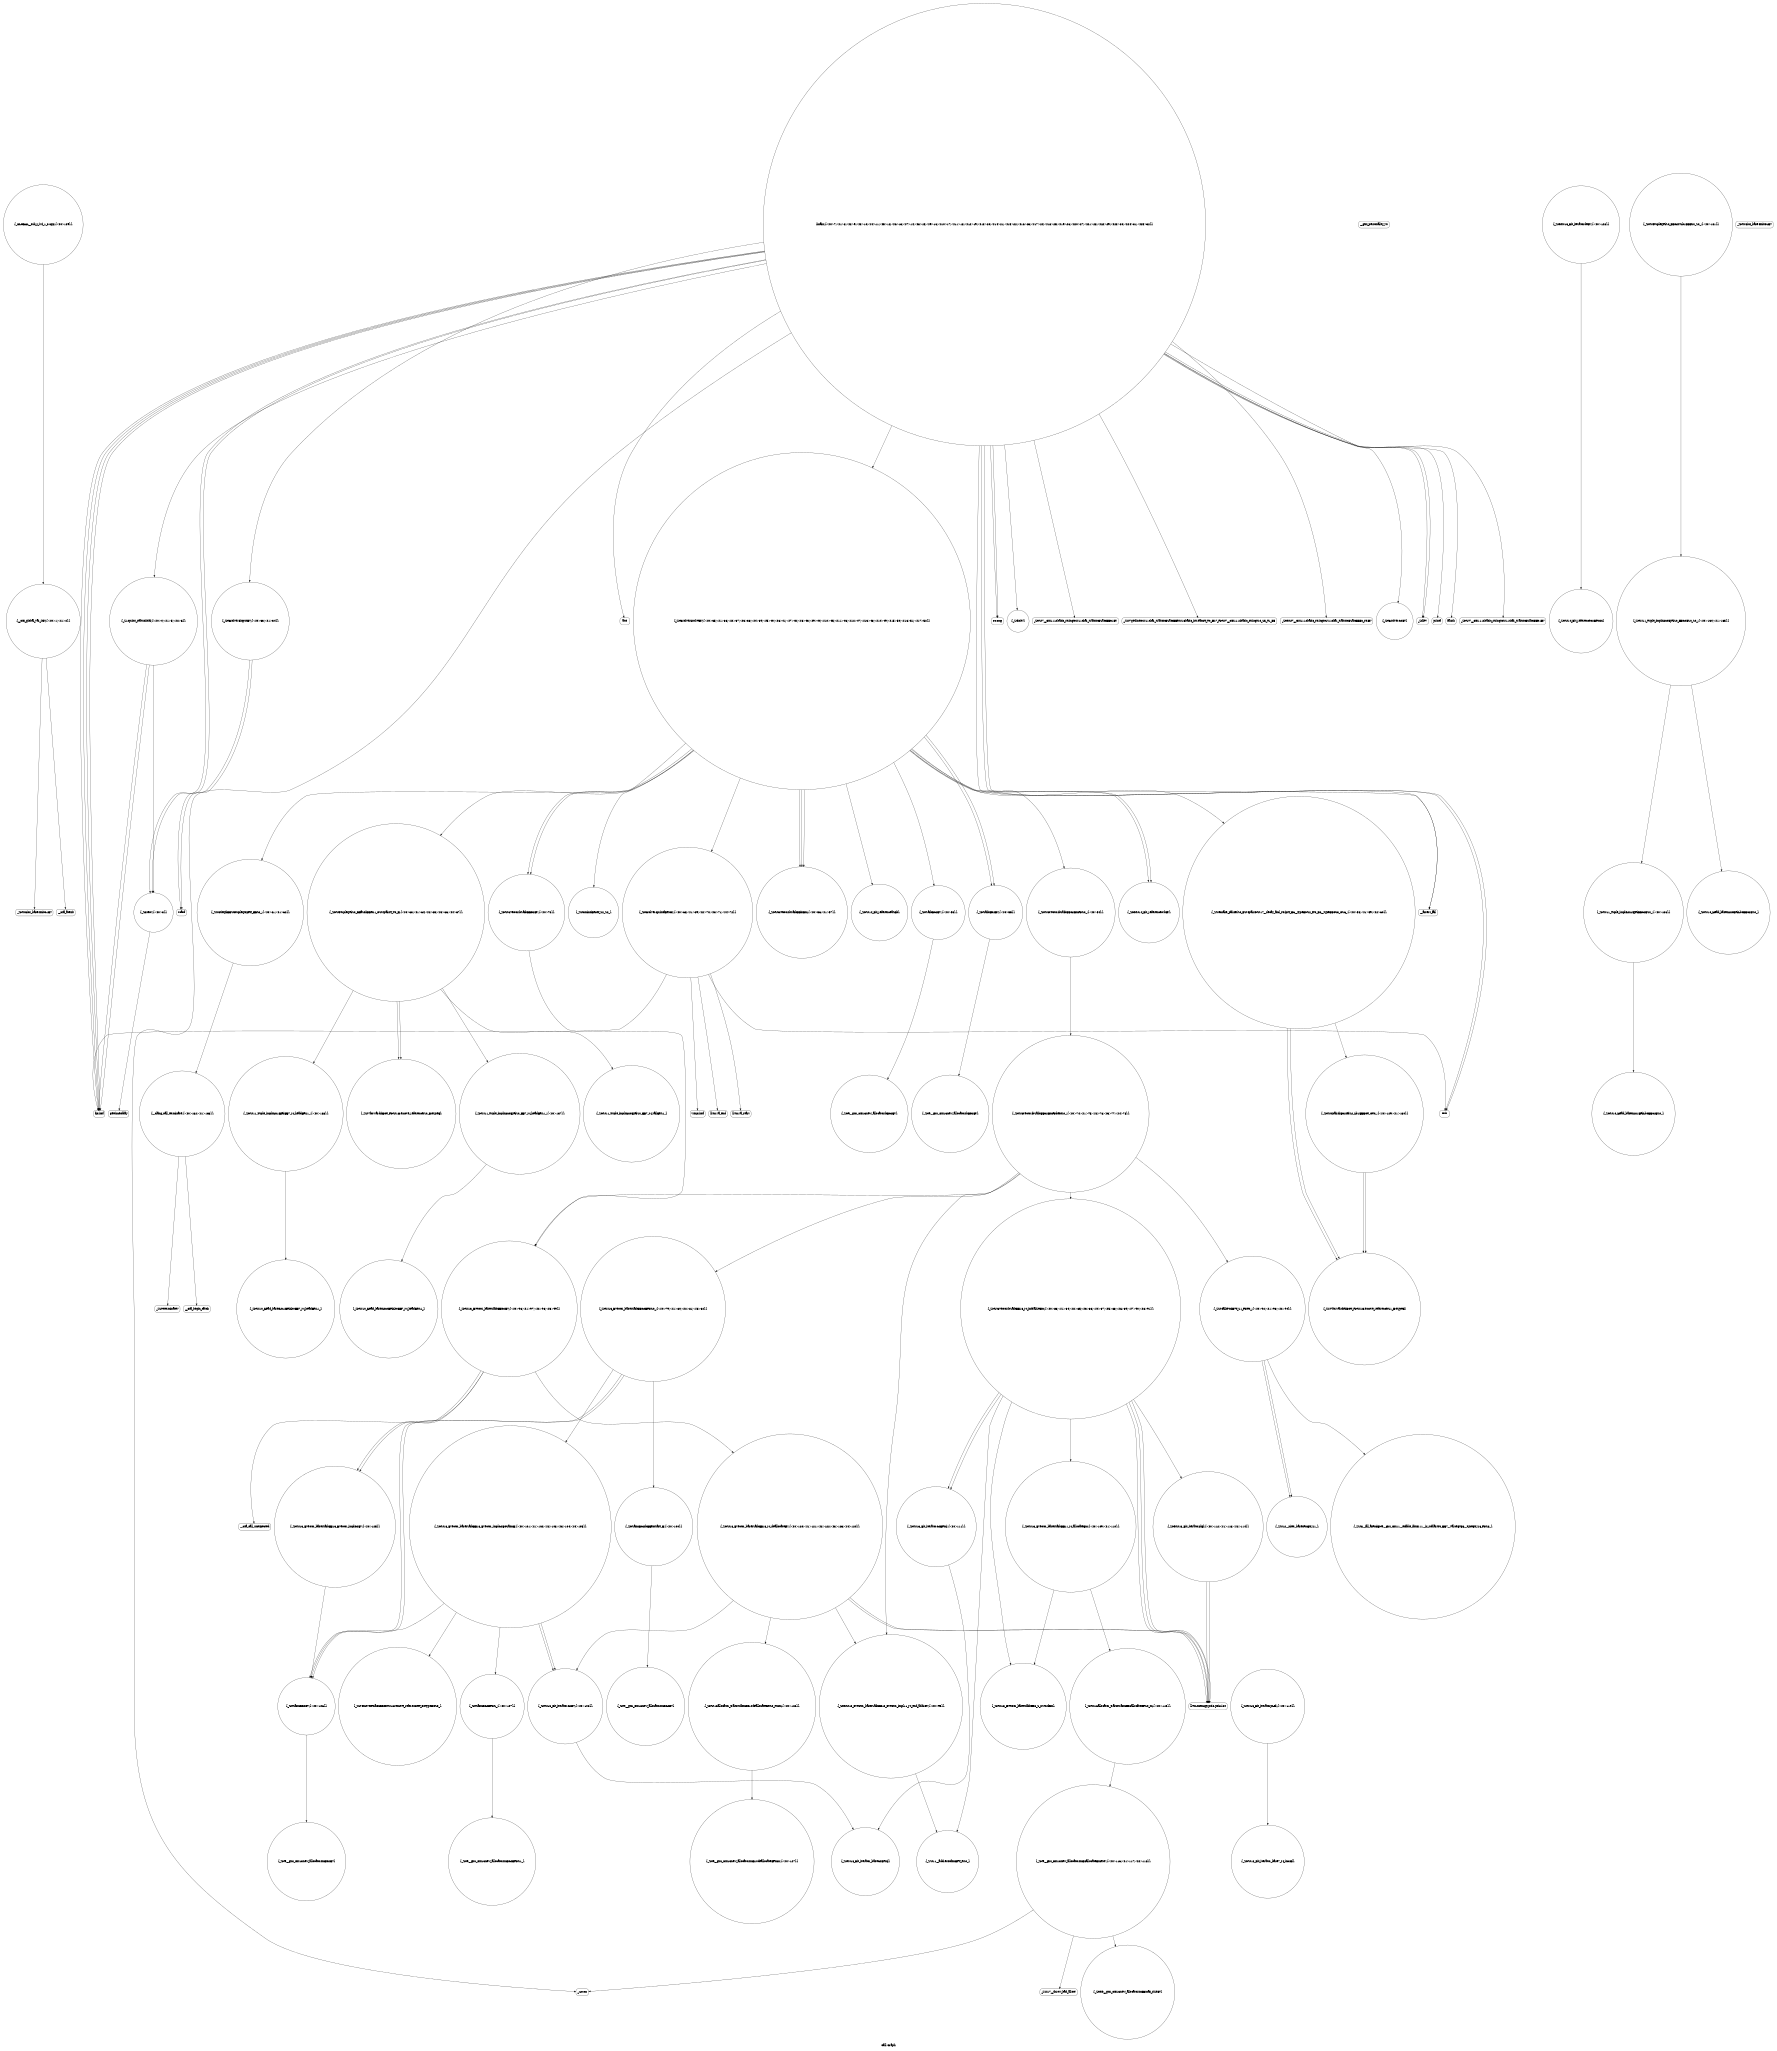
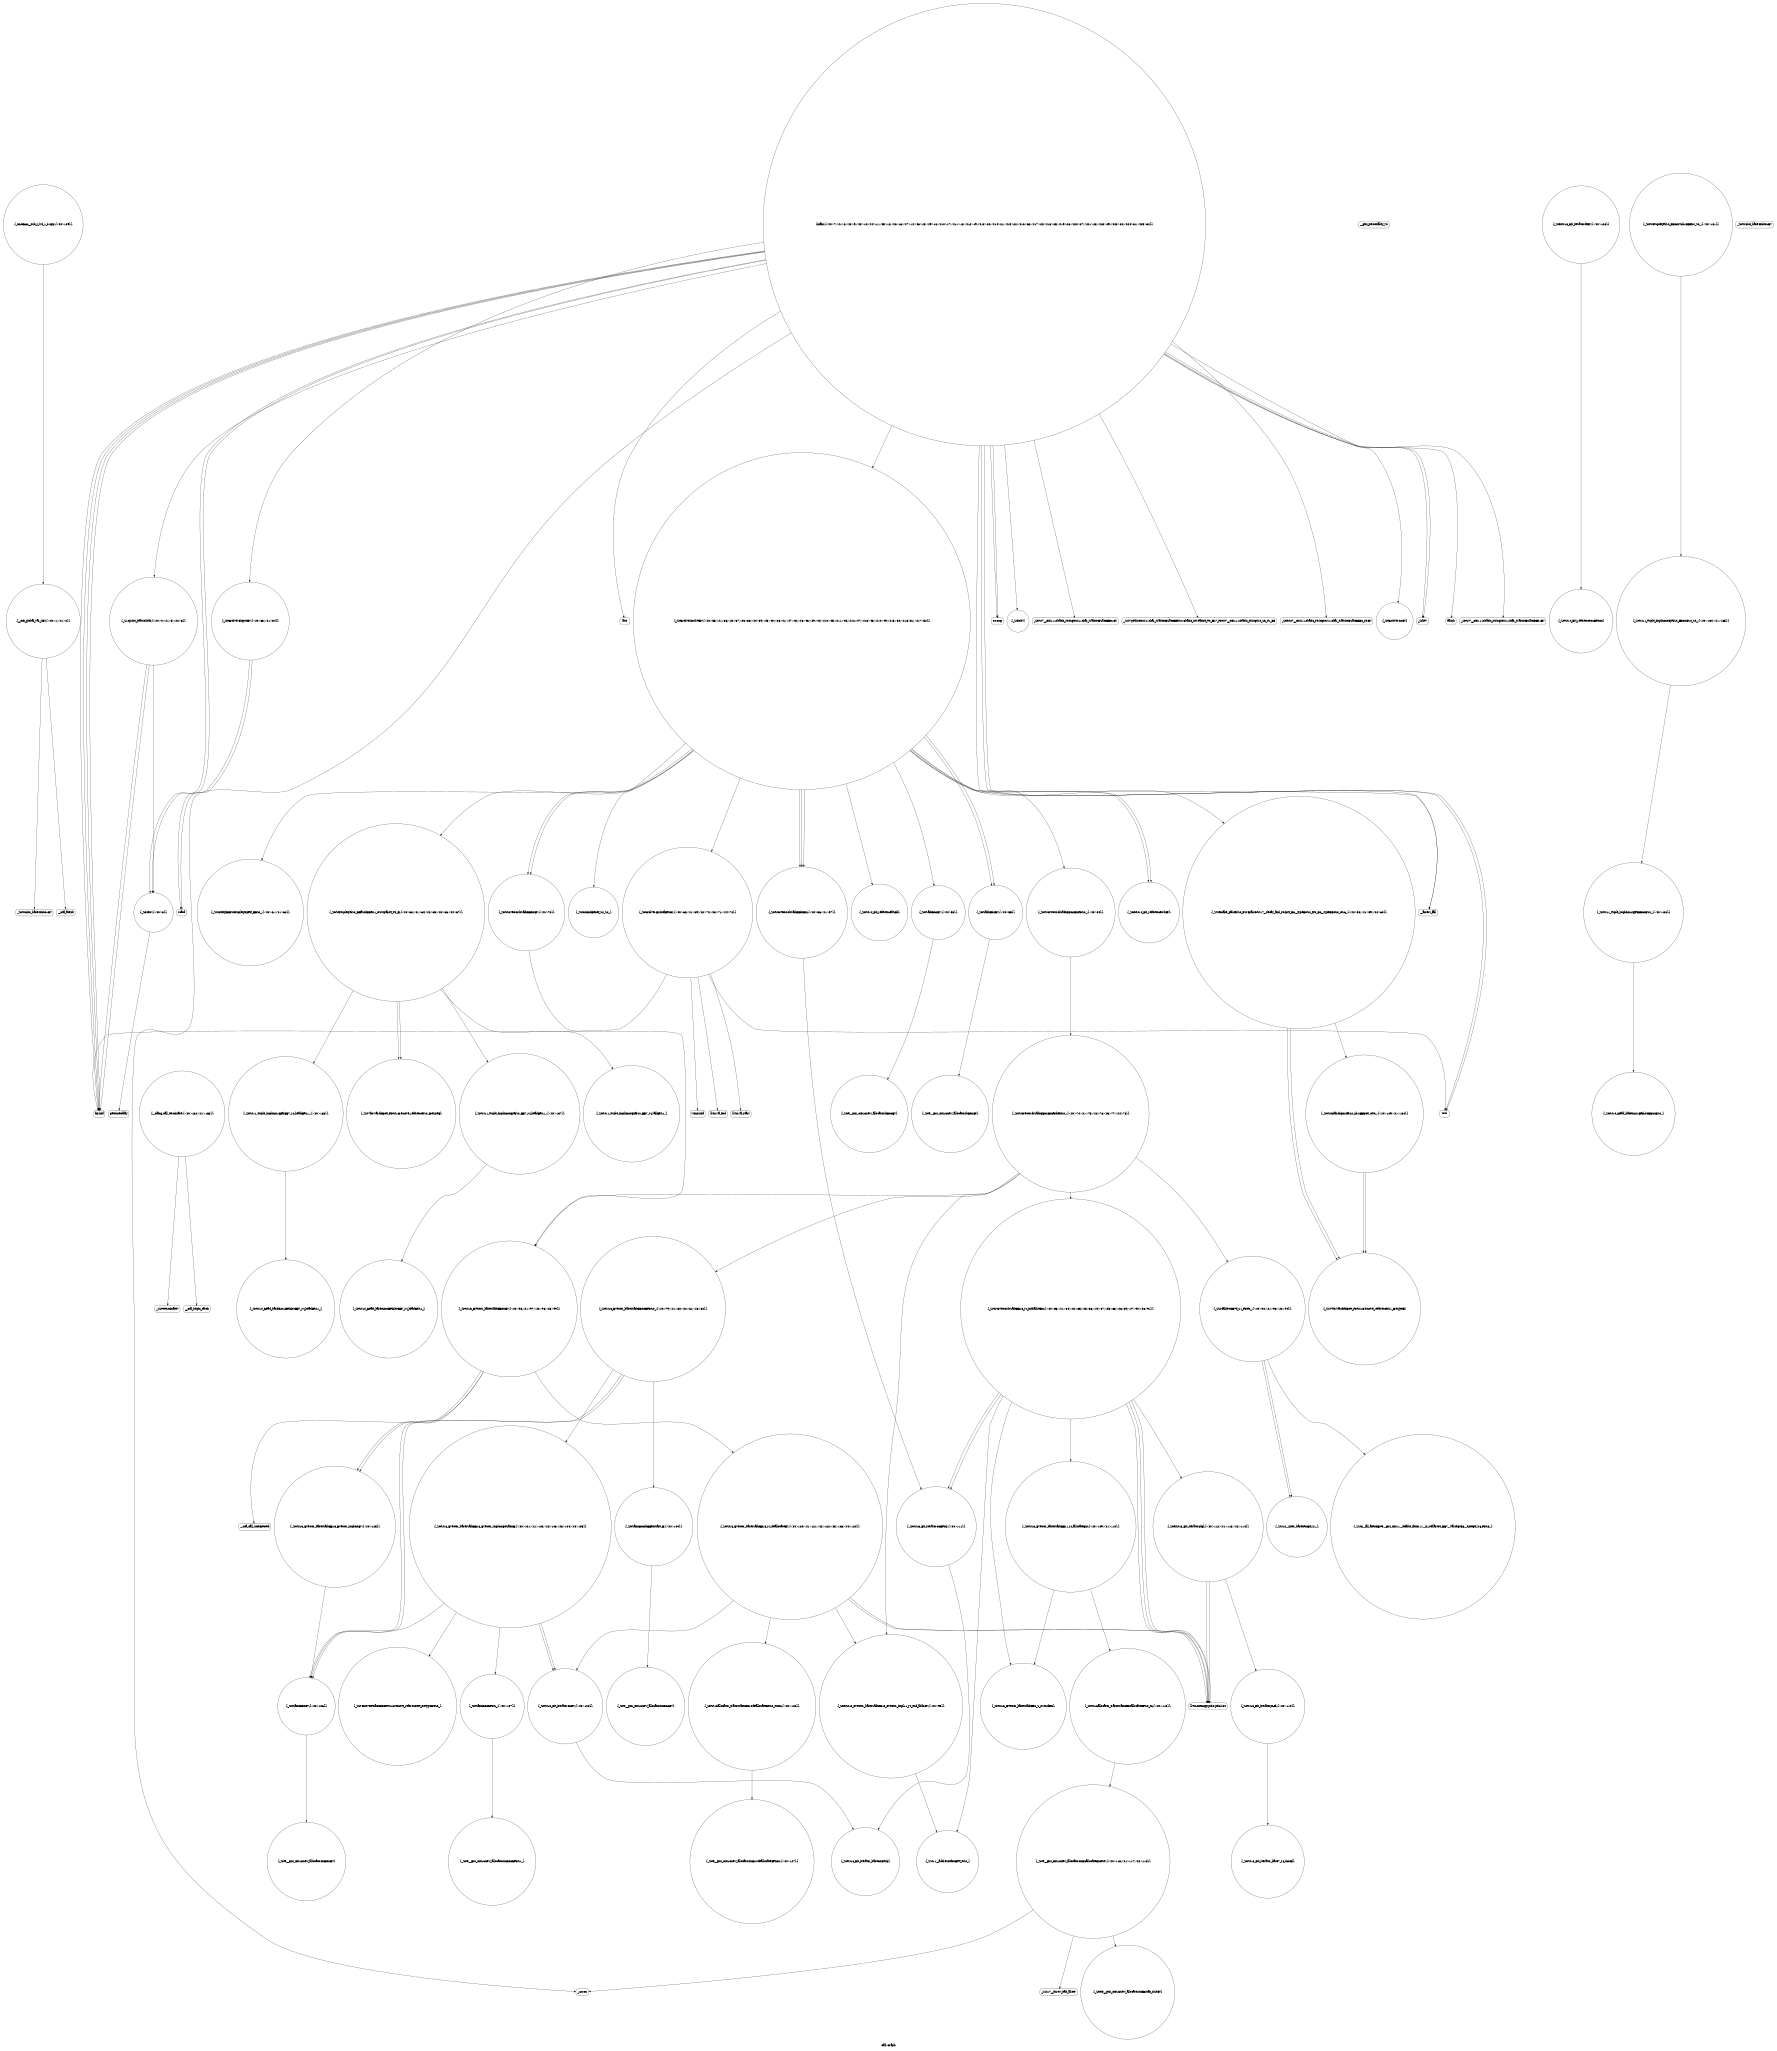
node "printf": removed
node "{_ZNSt10_Head_baseILm0ERiLb0EEC2ES0_}": removed
edge "{_ZSt3tieIJiiEESt5tupleIJDpRT_EES3_|{<s0>61|<s1>62}}" -> "{__clang_call_terminate|{<s0>132|<s1>133}}": removed
edge "{_ZNSt6vectorIbSaIbEEixEm|{<s0>56|<s1>57}}" -> "{_ZNSt13_Bit_iteratorC2EPmj|{<s0>111}}": added
edge "{_ZNKSt13_Bit_iteratorplEl|{<s0>112|<s1>113|<s2>114}}" -> "{_ZNSt13_Bit_iteratorpLEl|{<s0>119}}": added
